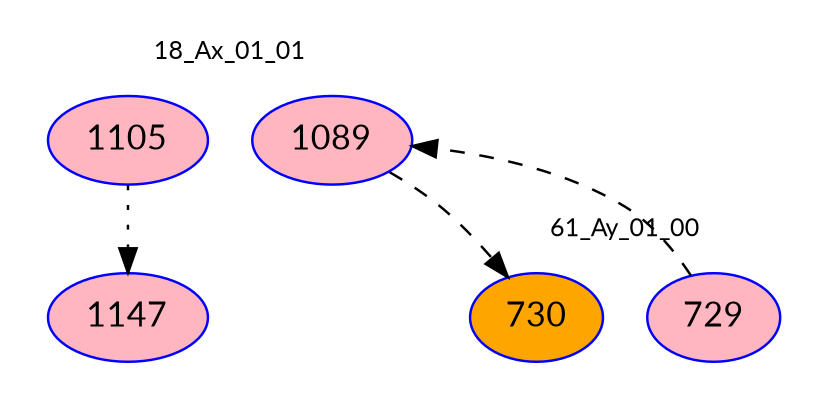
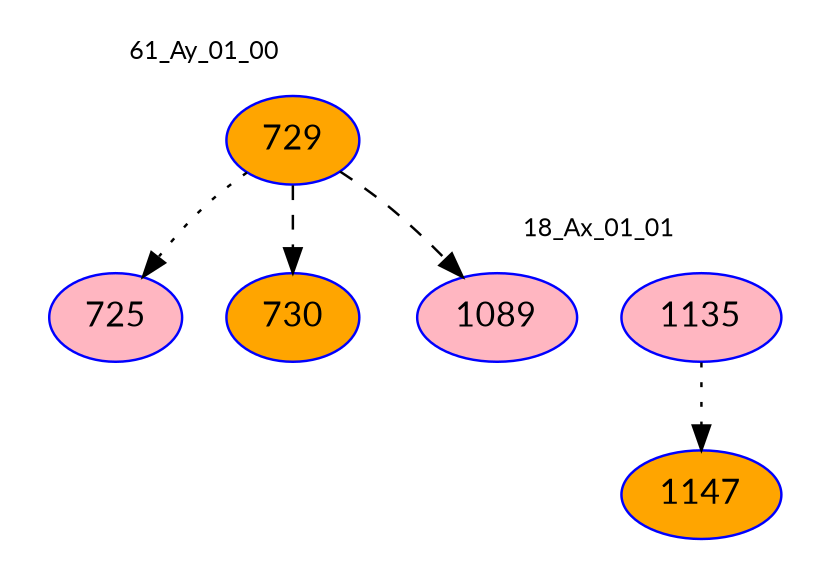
node "1105": label "1105" -> "1135"
edge "1089" -> "730": now "729" -> "730"
node "725": added
node "1147": fillcolor lightpink -> orange
node "729": fillcolor lightpink -> orange
